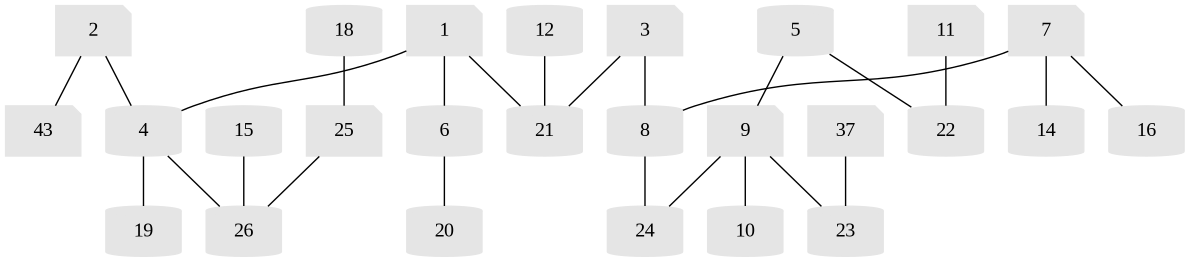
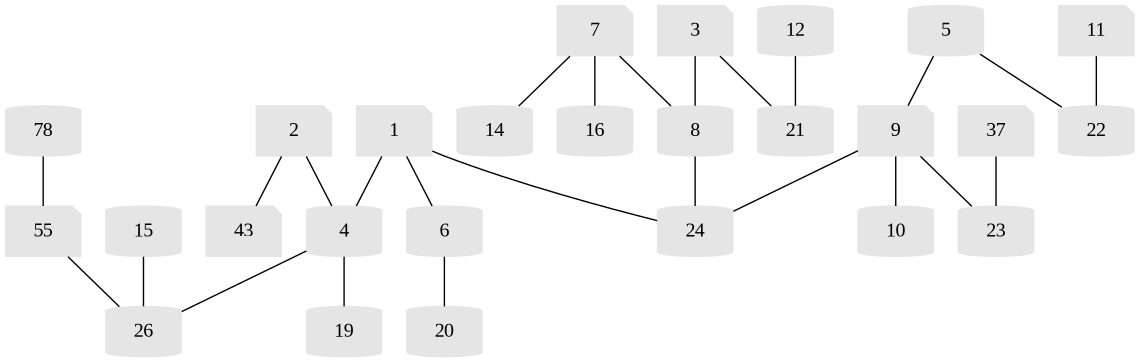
node "18": label "18" -> "78"
edge "1" -- "21": now "1" -- "24"
node "25": label "25" -> "55"
